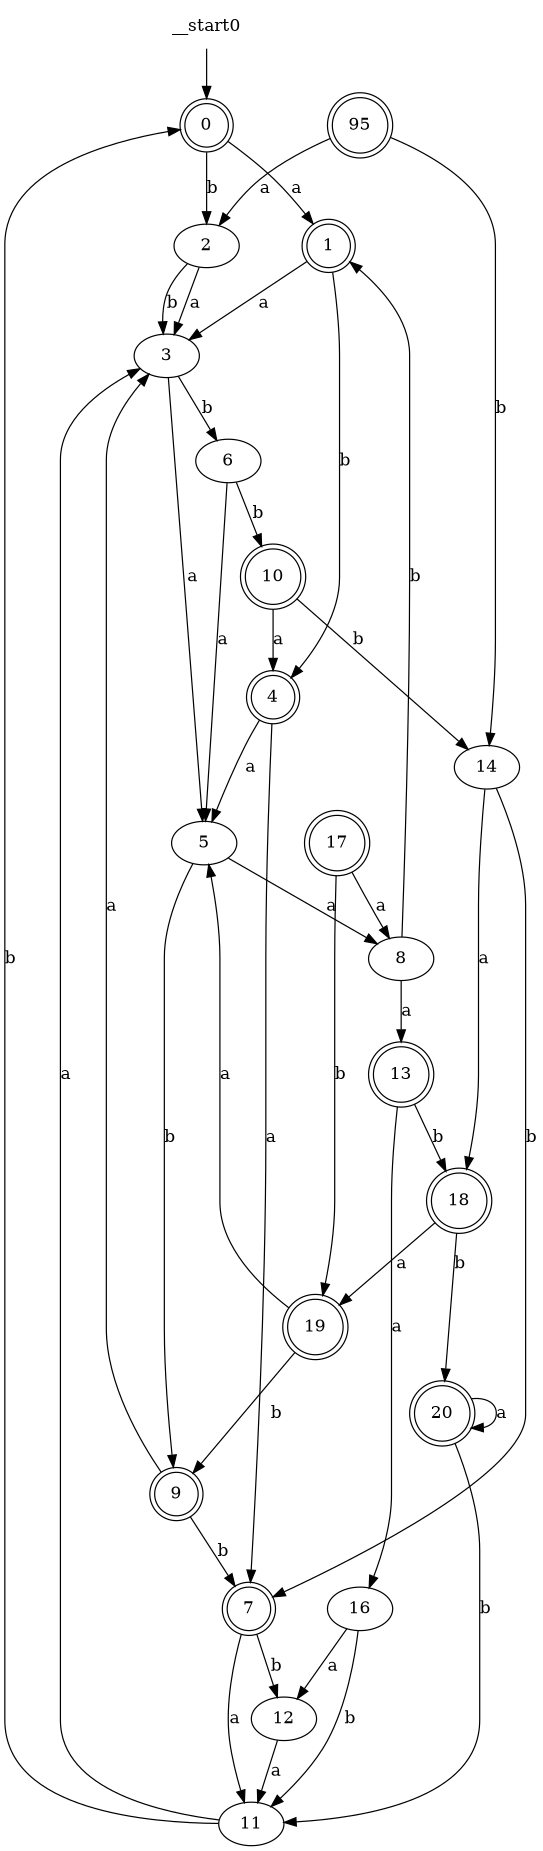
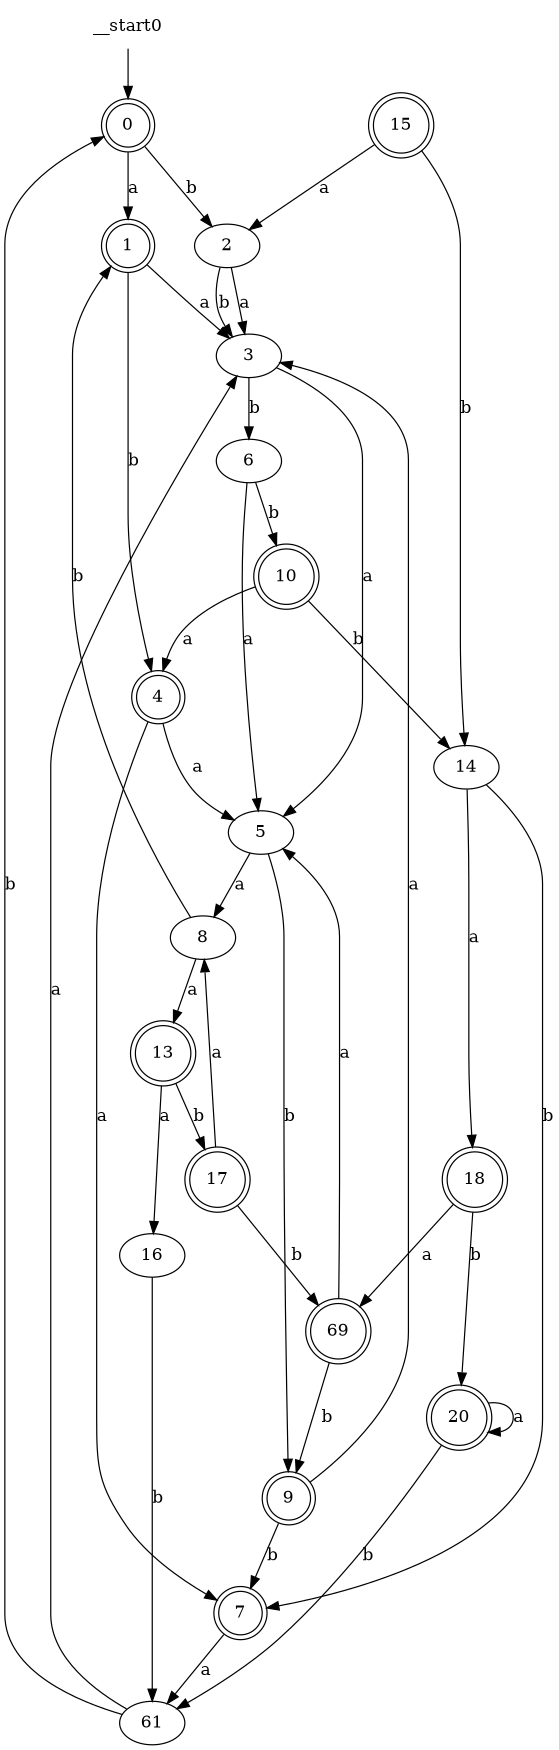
node "95": label "95" -> "15"
edge "13" -> "18": now "13" -> "17"
node "19": label "19" -> "69"
node "12": removed
node "11": label "11" -> "61"
